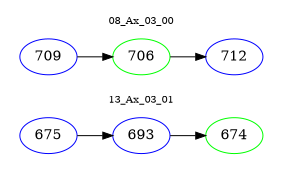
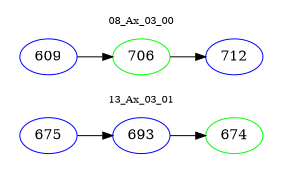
node "709": label "709" -> "609"
